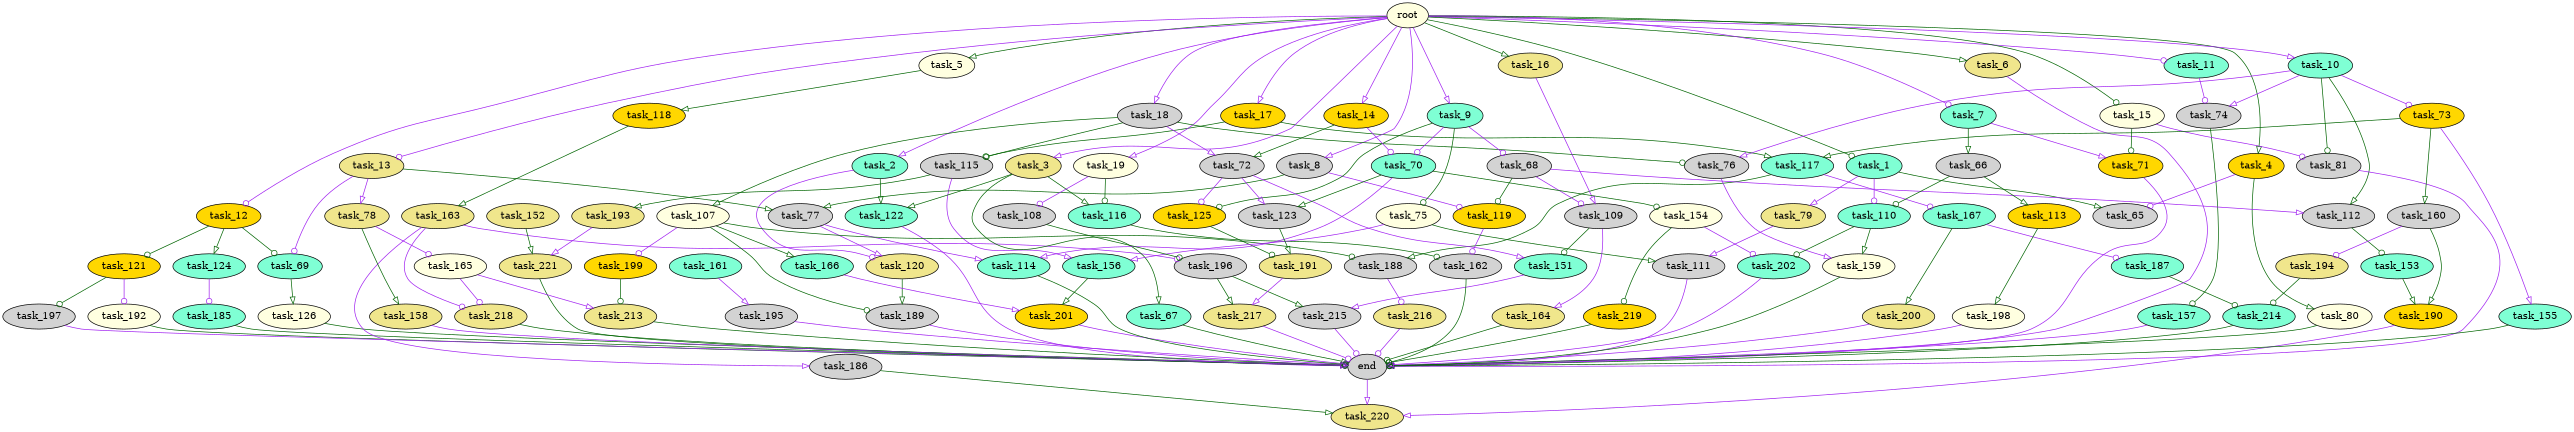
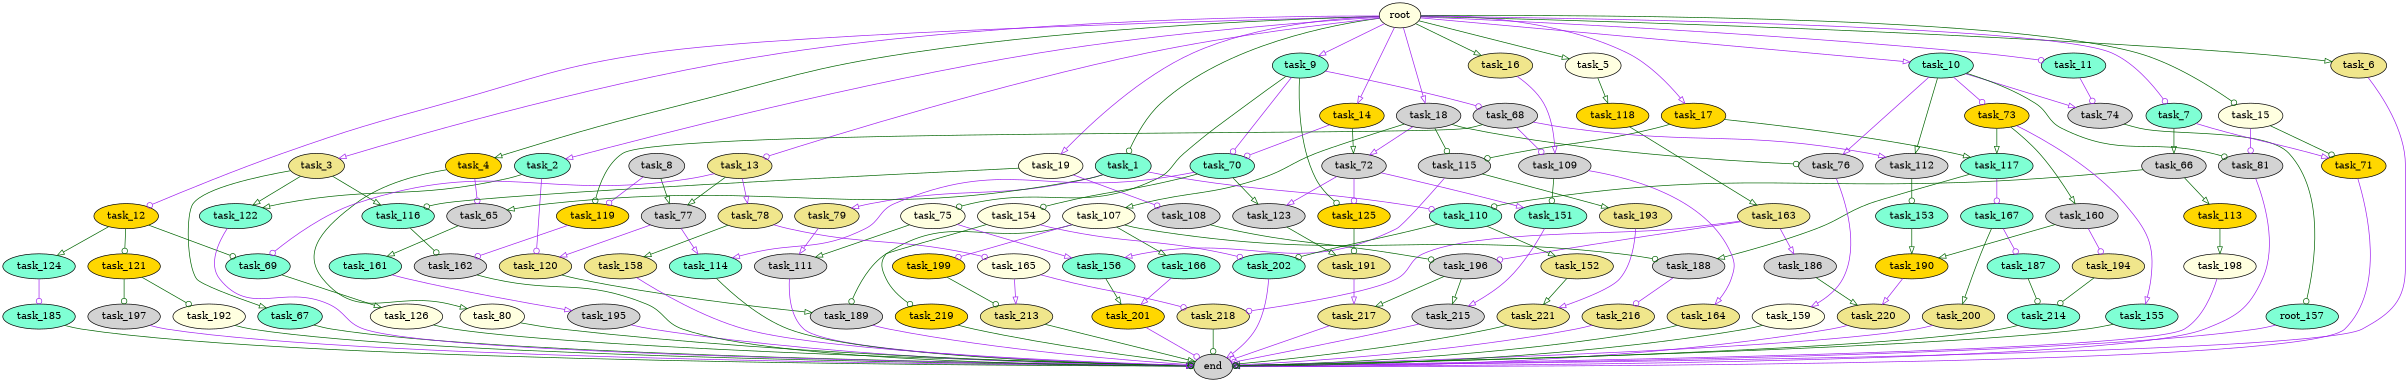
edge "root" -> "task_8": removed
edge "task_65" -> "task_161": added
edge "task_110" -> "task_159": now "task_110" -> "task_152"
edge "task_121" -> "task_192": color purple -> darkgreen
node "task_157": label "task_157" -> "root_157"
edge "end" -> "task_220": reversed
